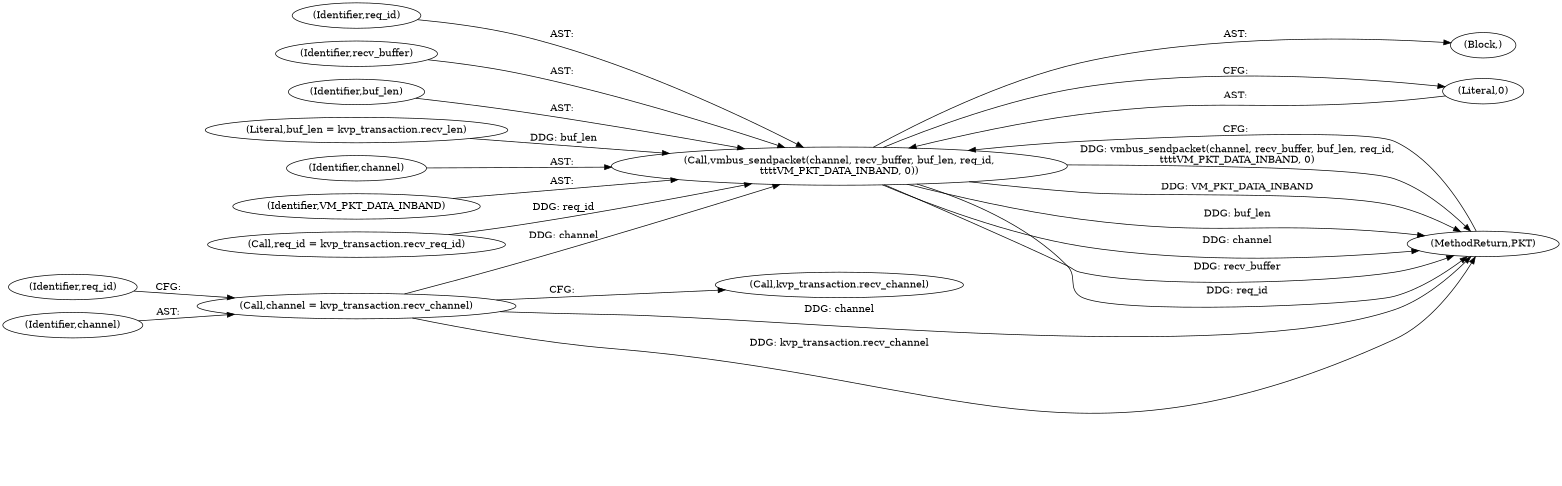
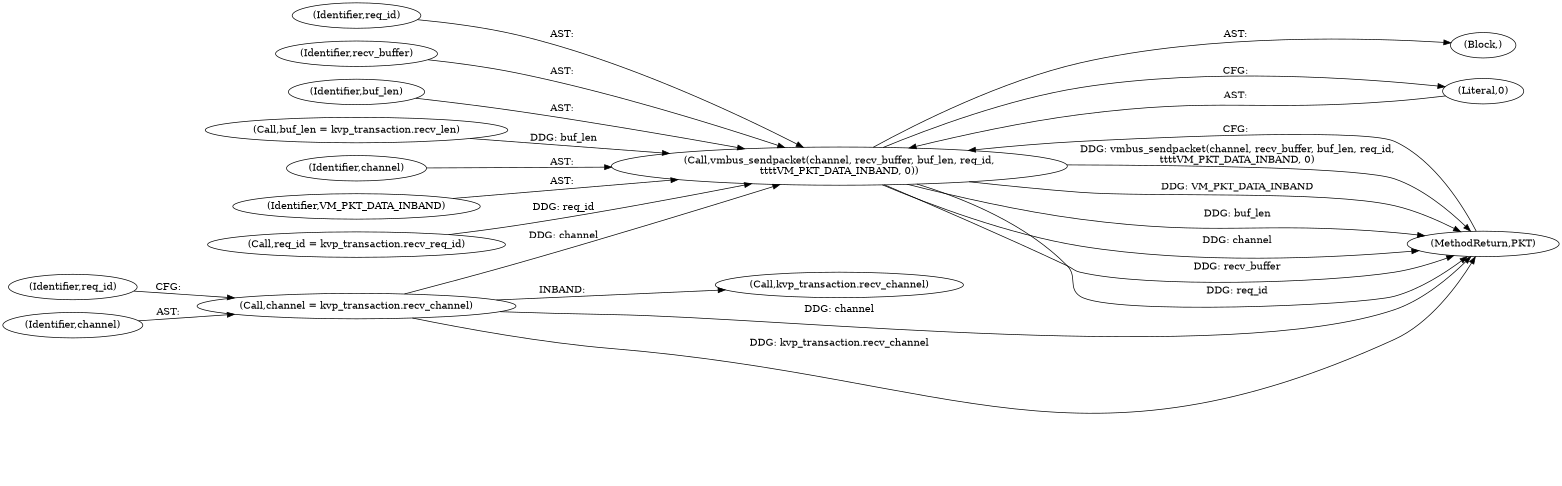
node "(Literal,buf_len = kvp_transaction.recv_len)": label "(Literal,buf_len = kvp_transaction.recv_len)" -> "(Call,buf_len = kvp_transaction.recv_len)"
edge "(Call,channel = kvp_transaction.recv_channel)" -> "(Call,kvp_transaction.recv_channel)": label "CFG: " -> "INBAND: "
